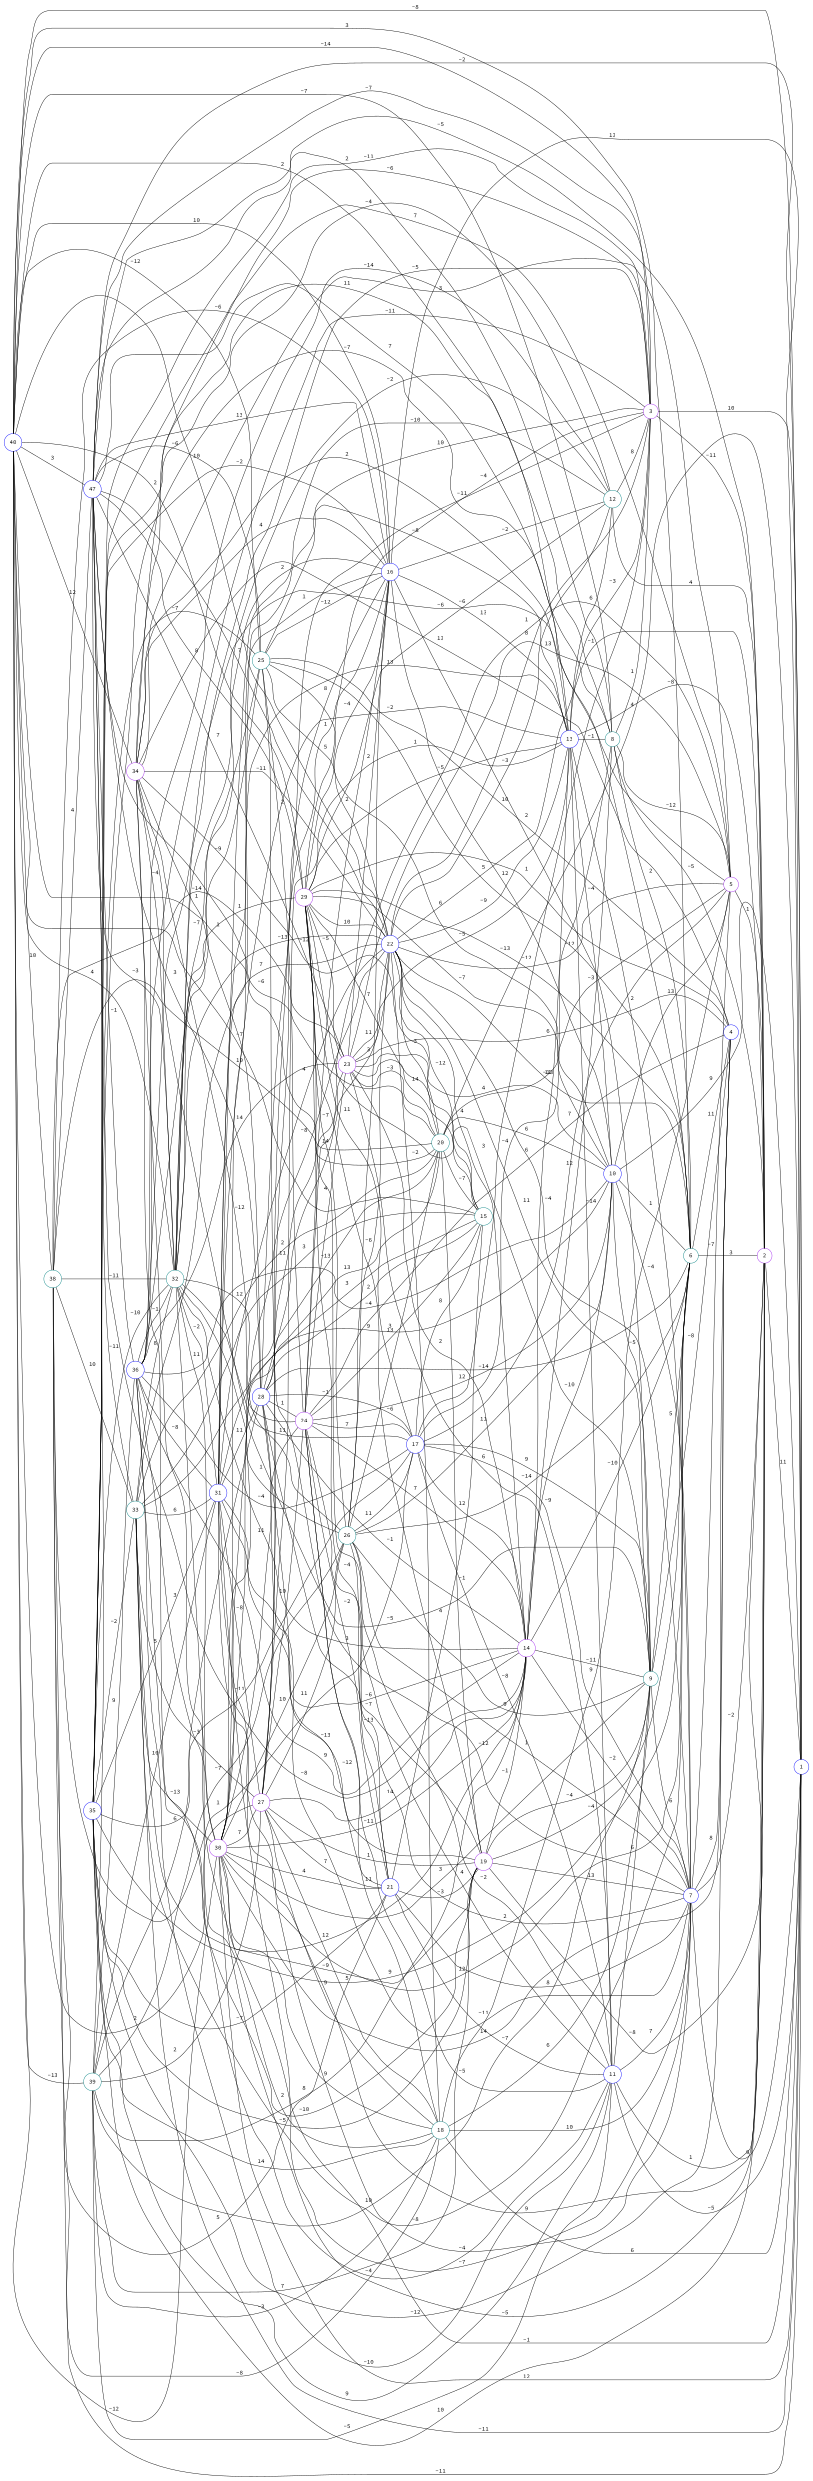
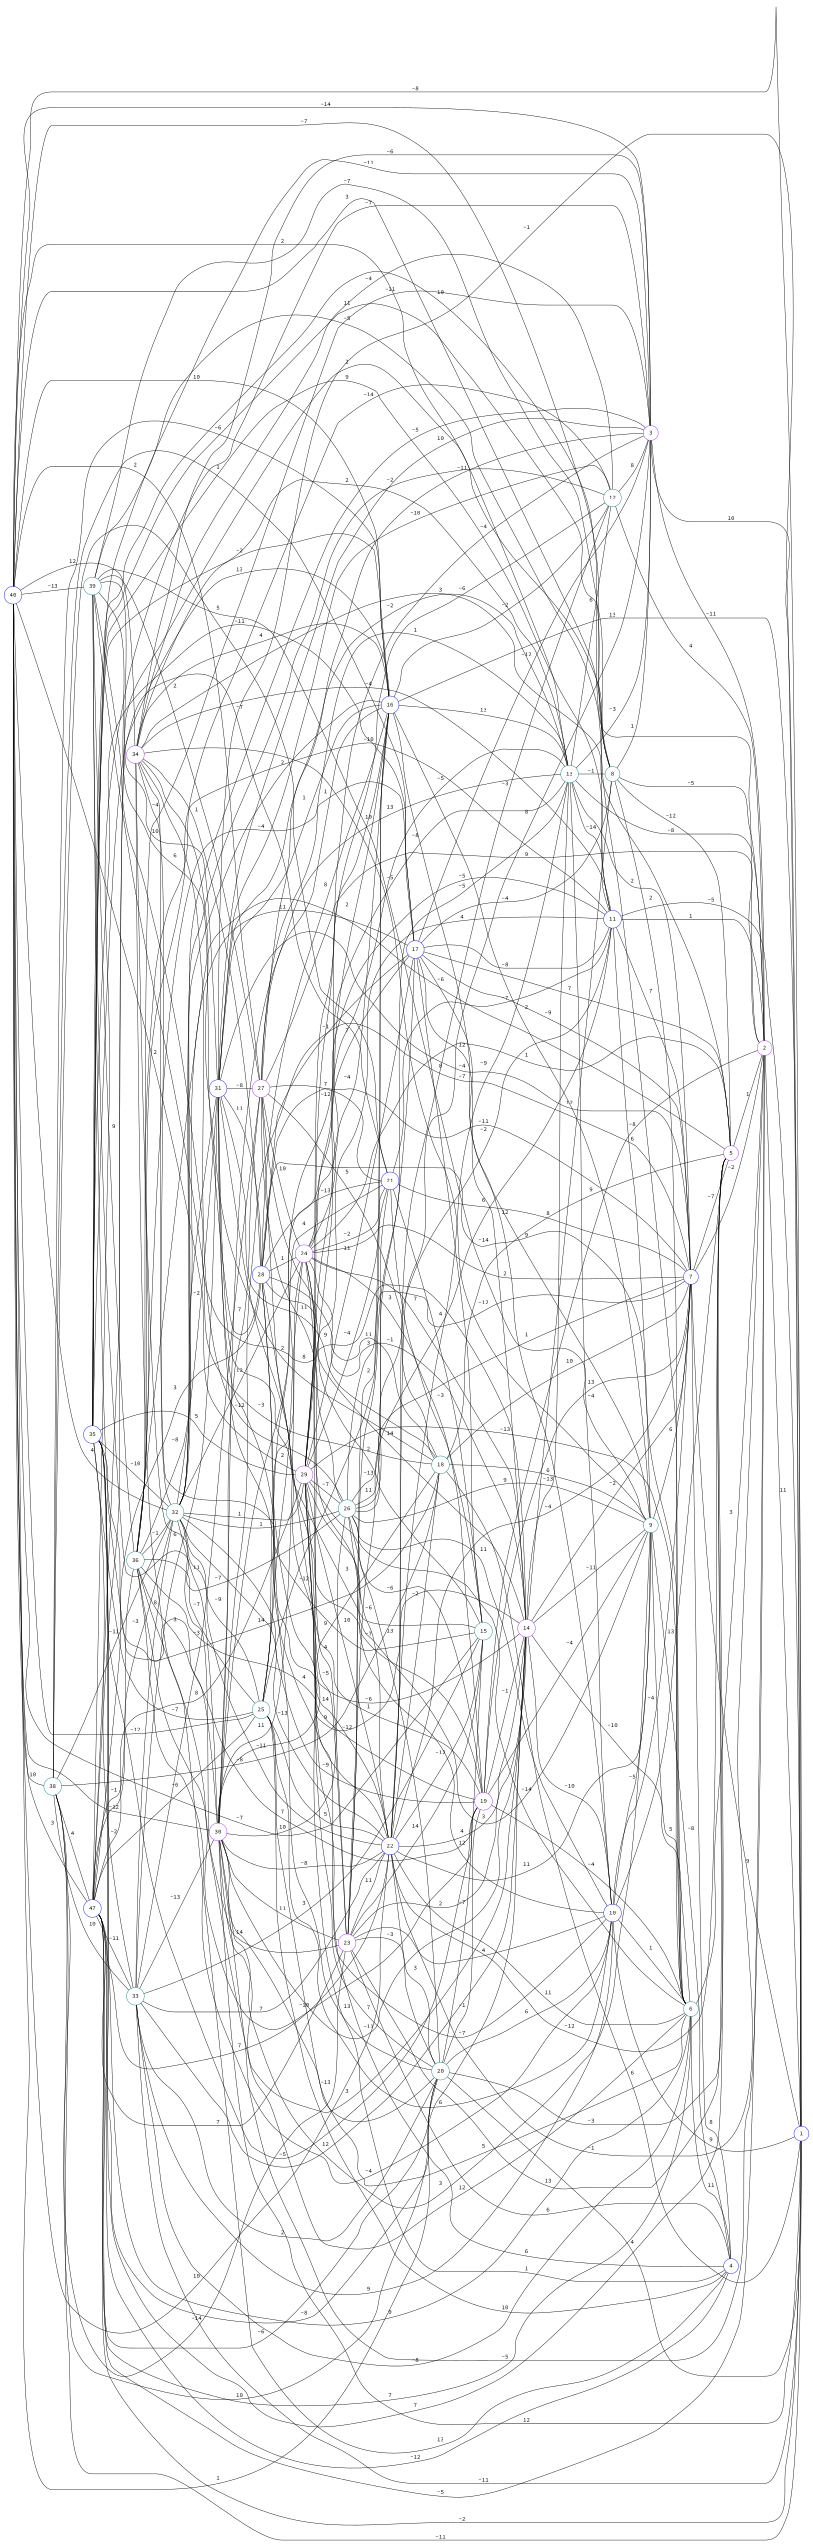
node "13": color blue -> teal
node "36": color blue -> teal
edge "31" -- "35": now "29" -- "35"
edge "4" -- "30": removed, label "14"
